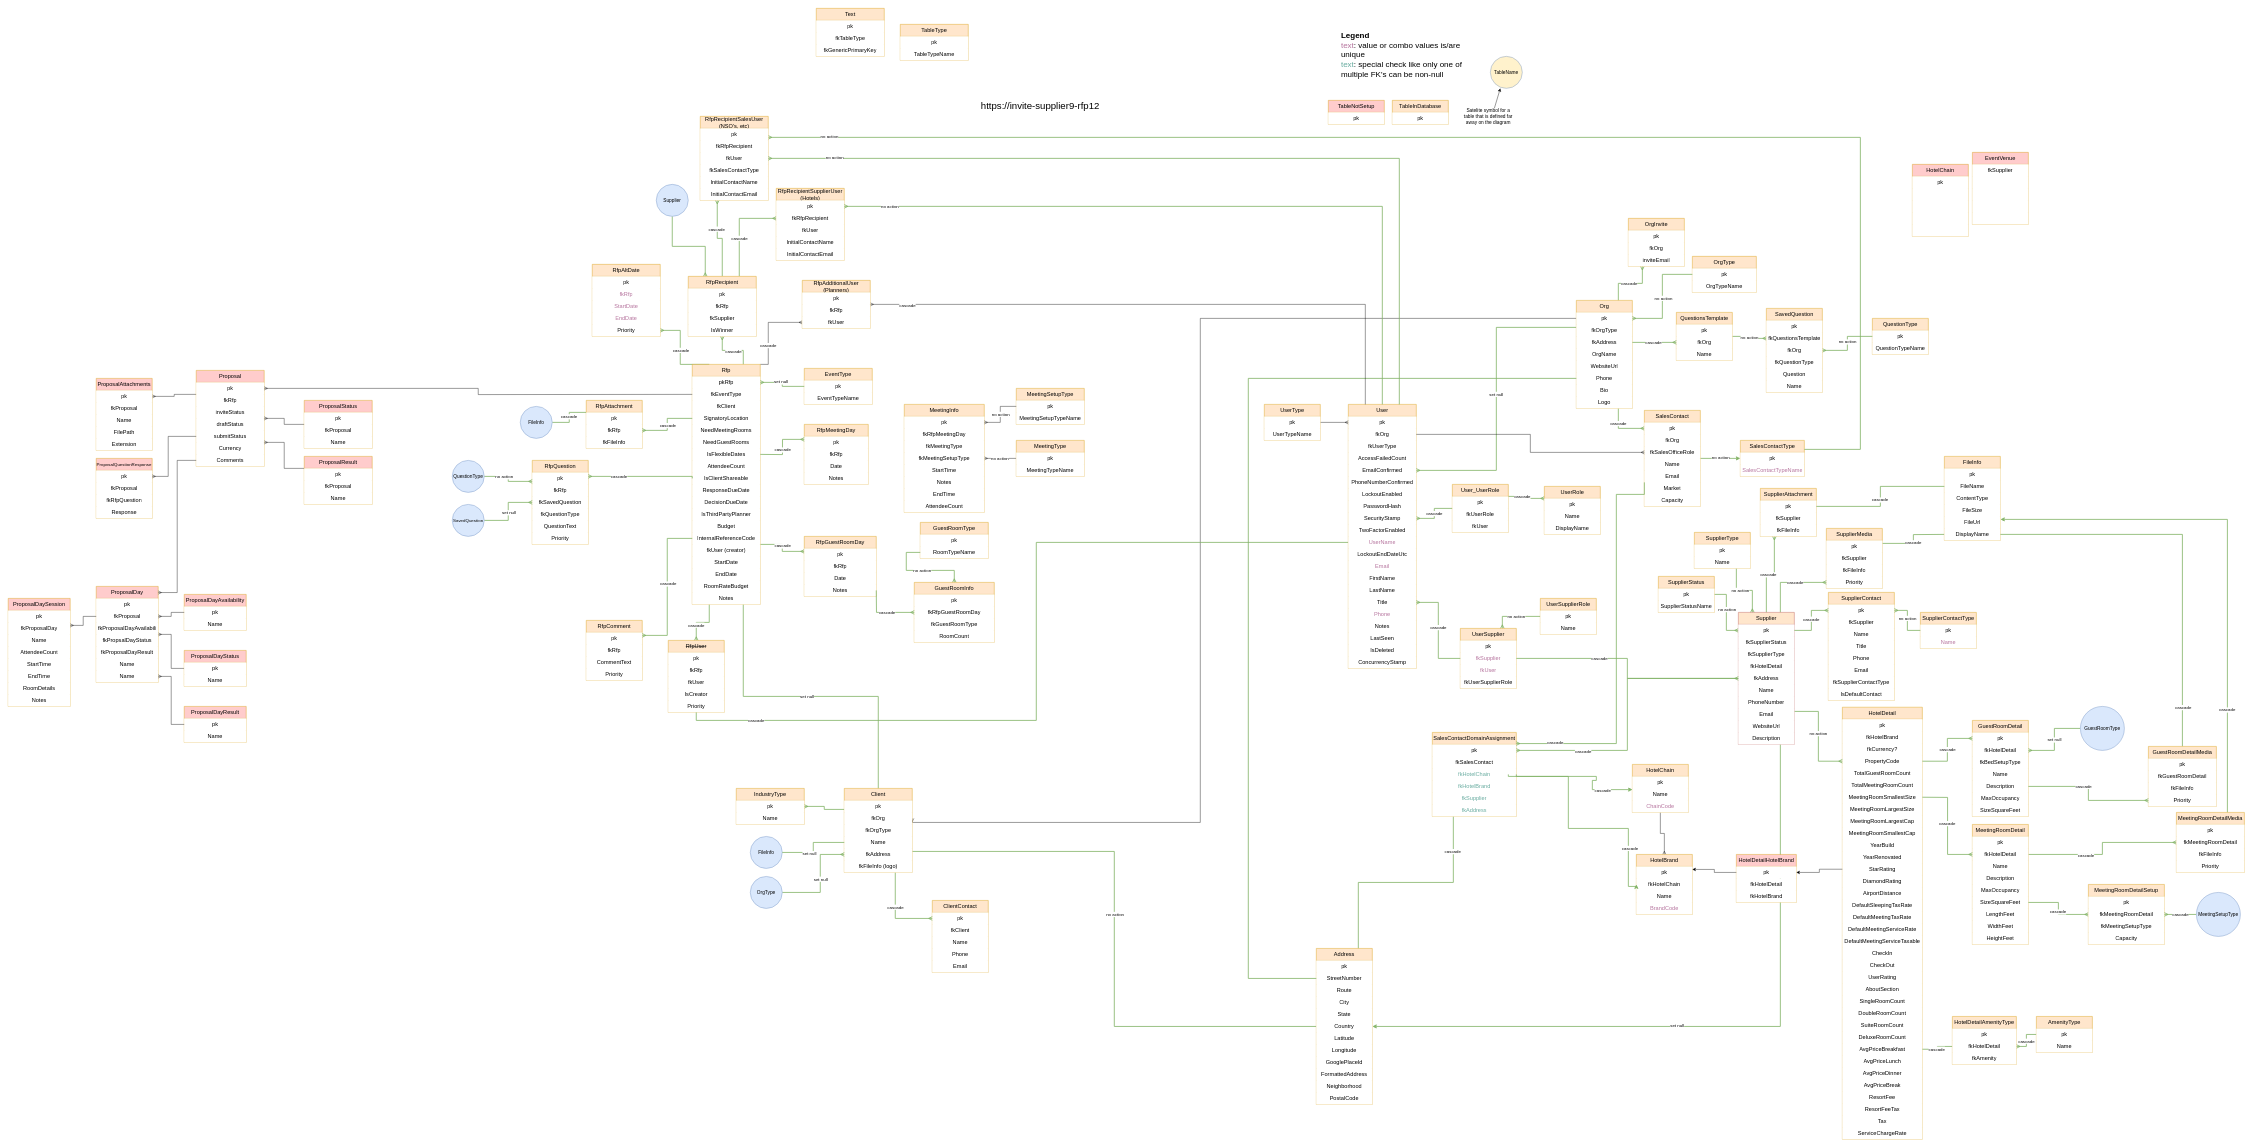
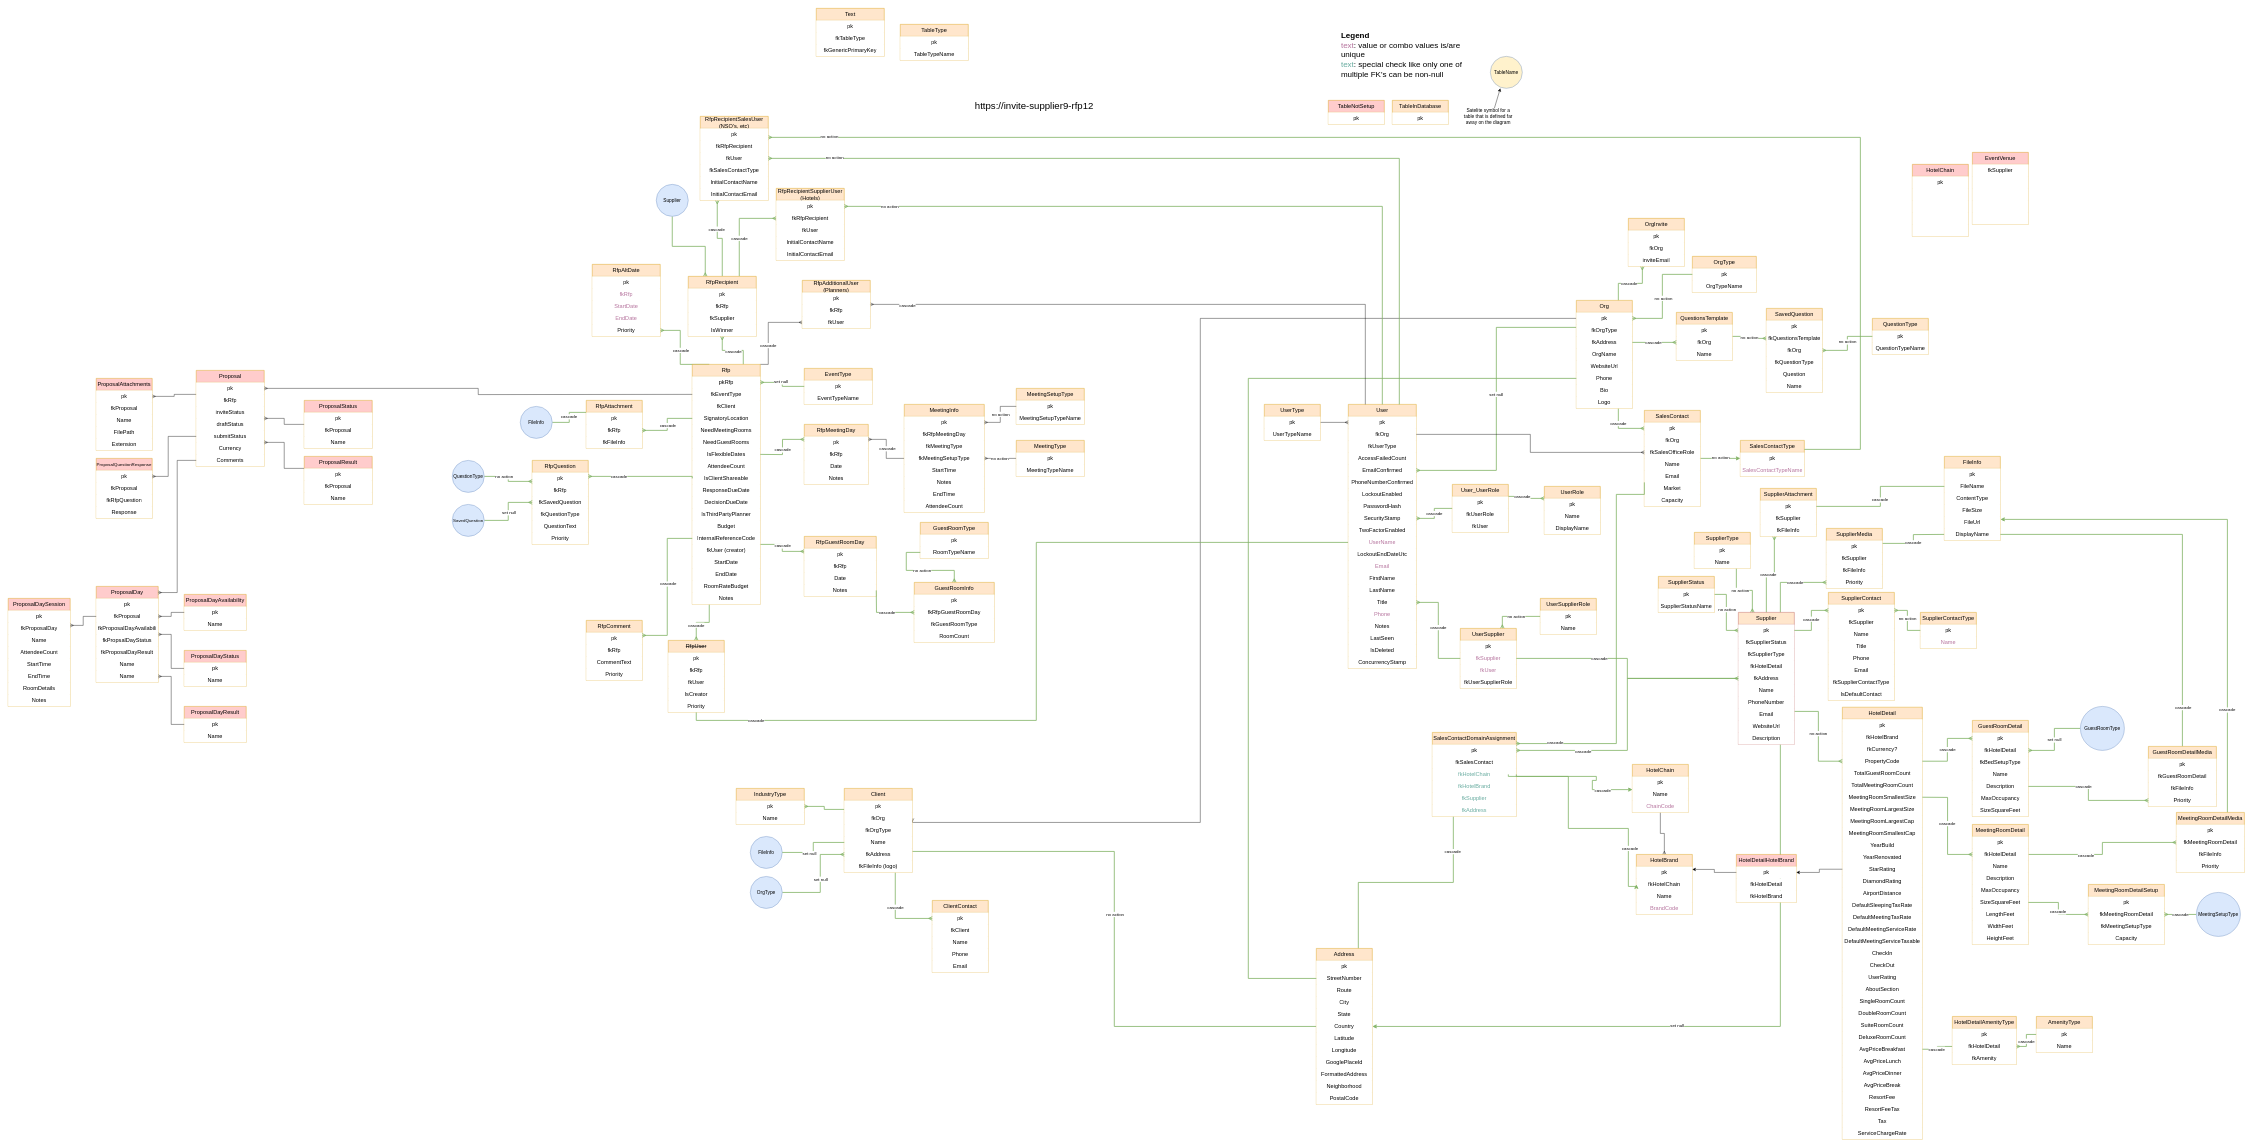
node "https://invite-supplier9-rfp12": moved (1040, 106) -> (1034, 106)
edge "MeetingInfo" -> "RfpMeetingDay": added, label "cascade"
edge "Rfp" -- "Client": removed, label "set null"
